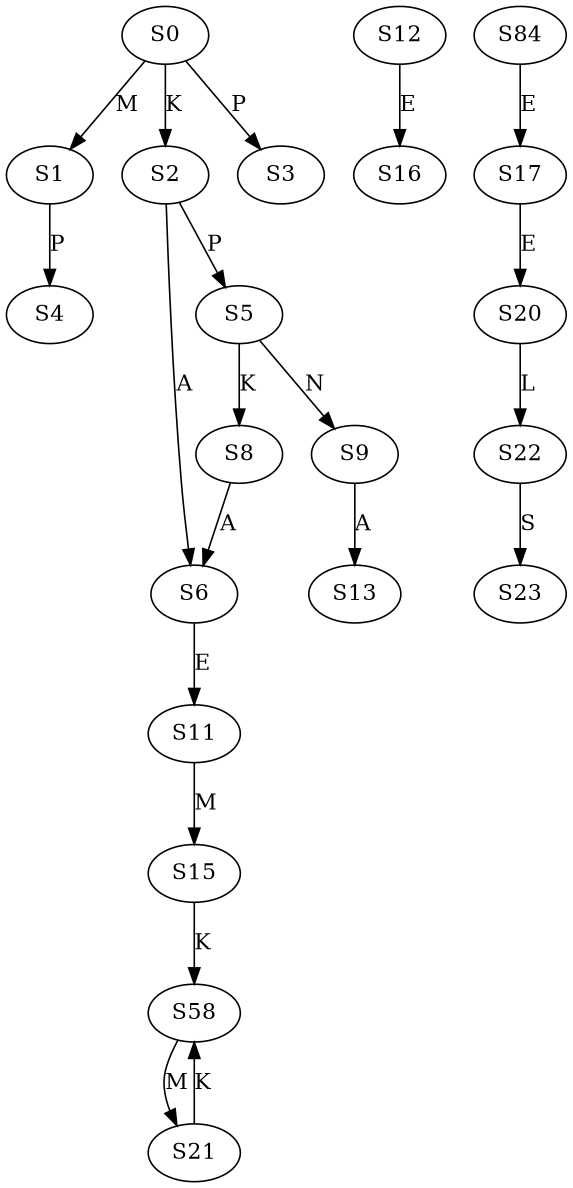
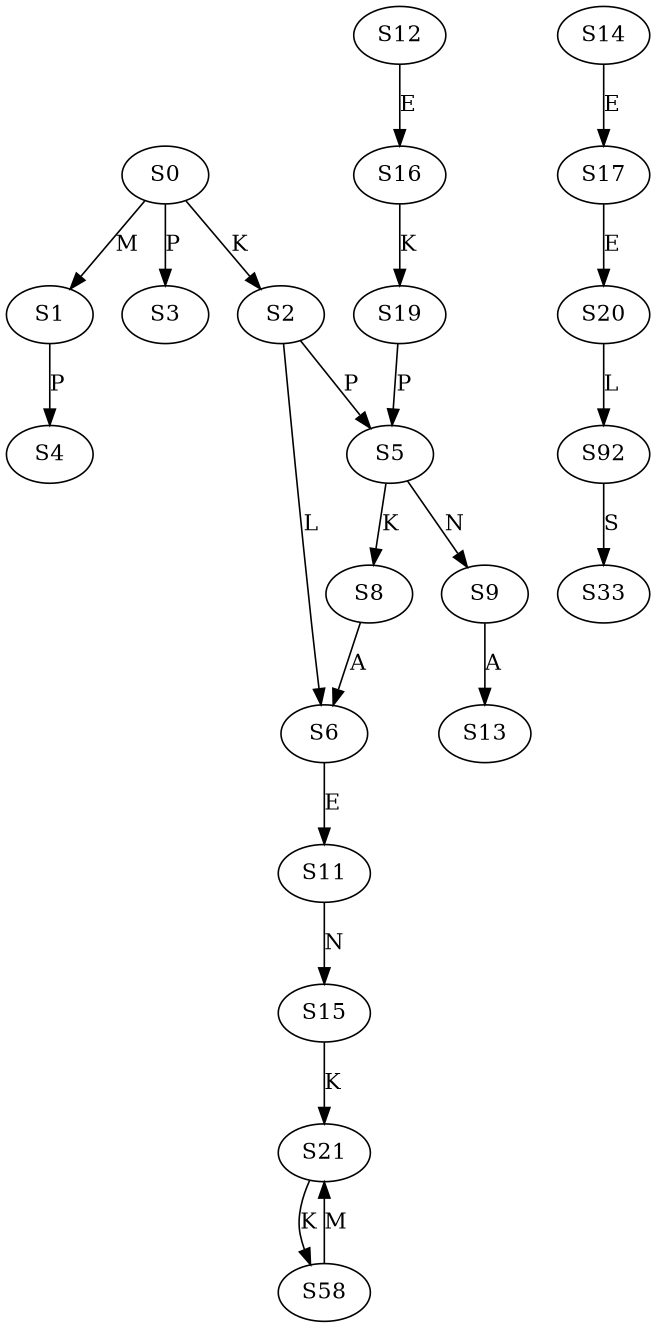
node "S84": label "S84" -> "S14"
node "S19": added
edge "S2" -> "S6": label "A" -> "L"
node "S22": label "S22" -> "S92"
node "S23": label "S23" -> "S33"
edge "S11" -> "S15": label "M" -> "N"
edge "S15" -> "S58": now "S15" -> "S21"
